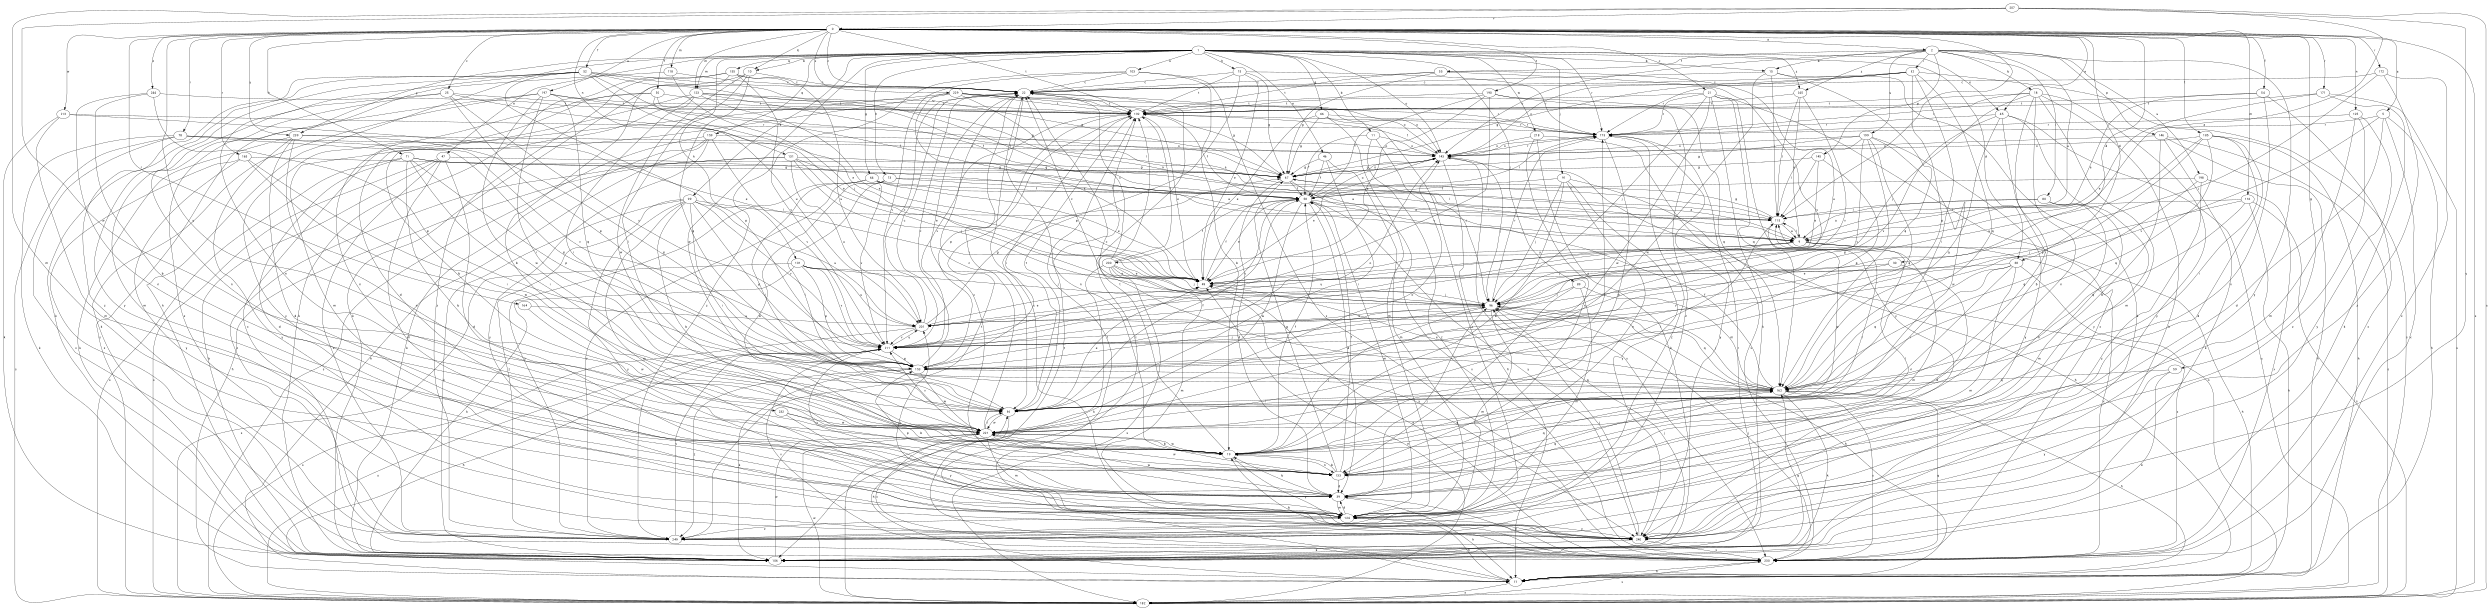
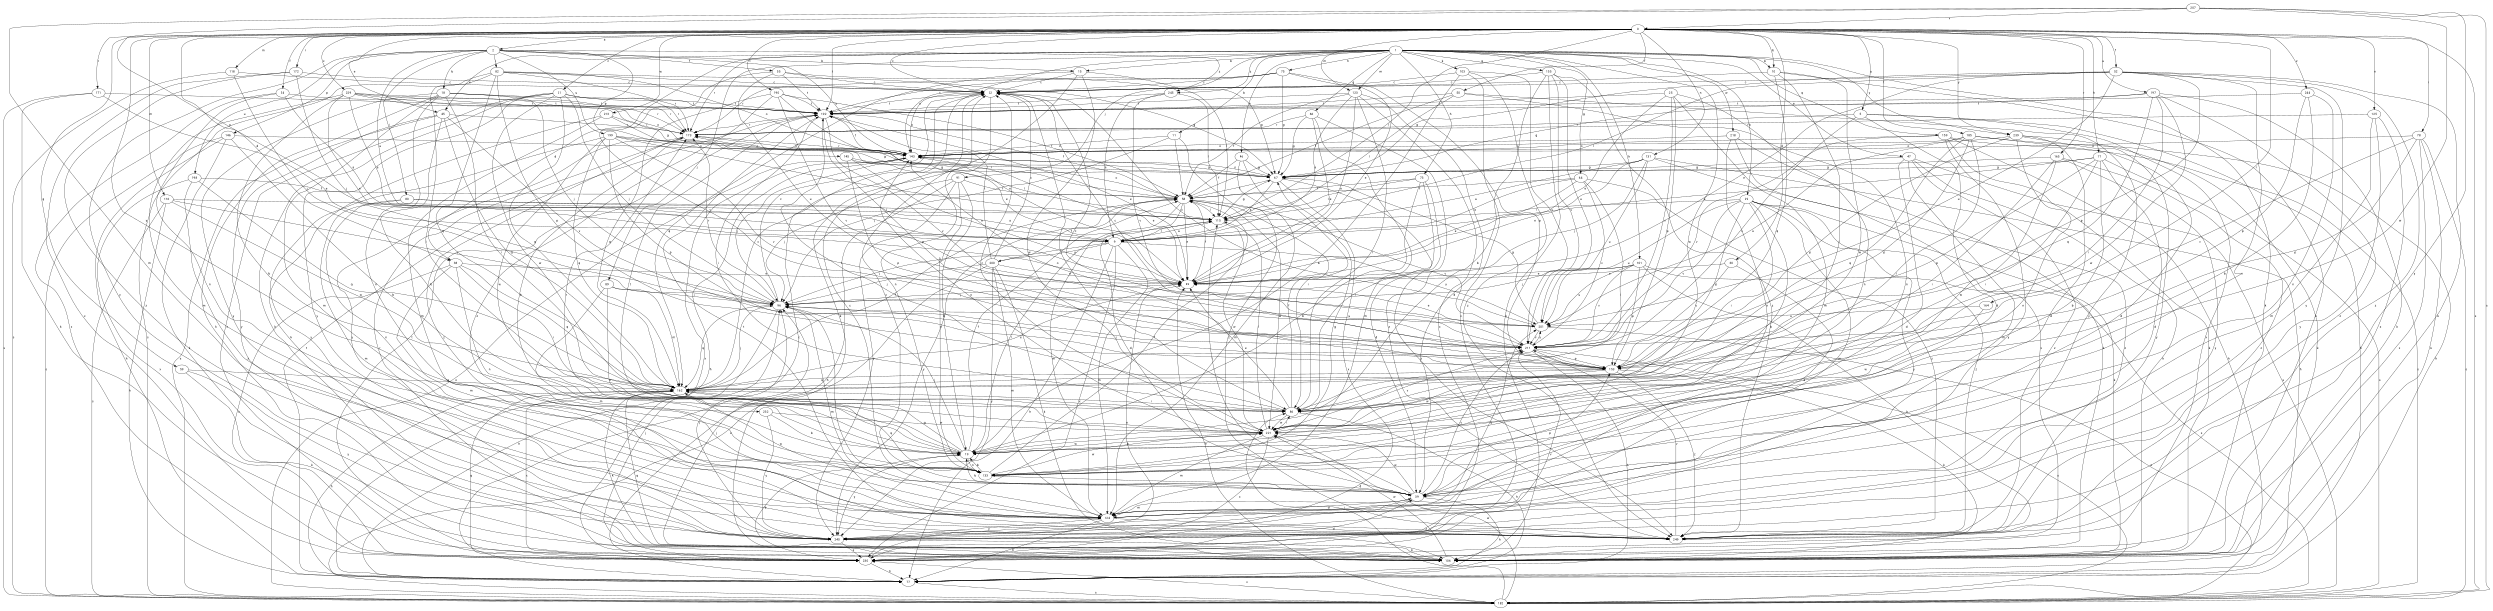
edge "0" -> "25": removed, label "c"
